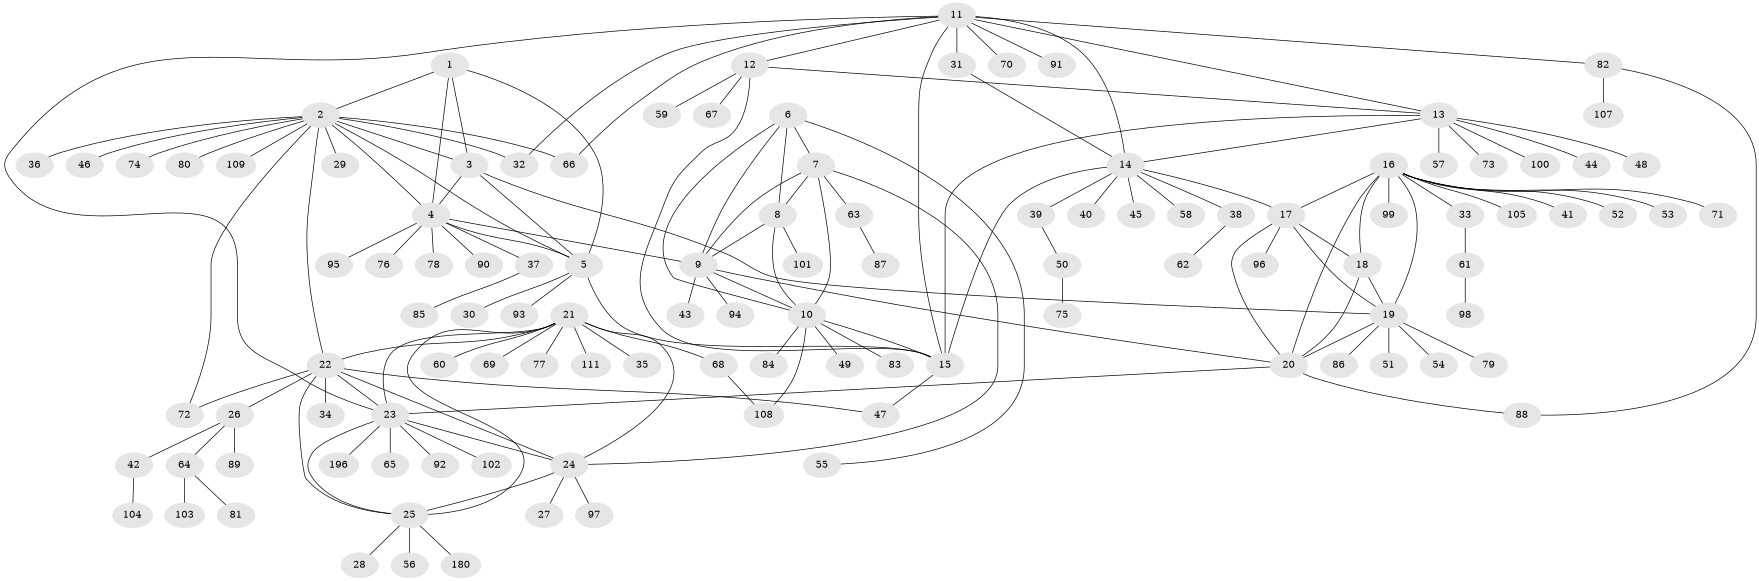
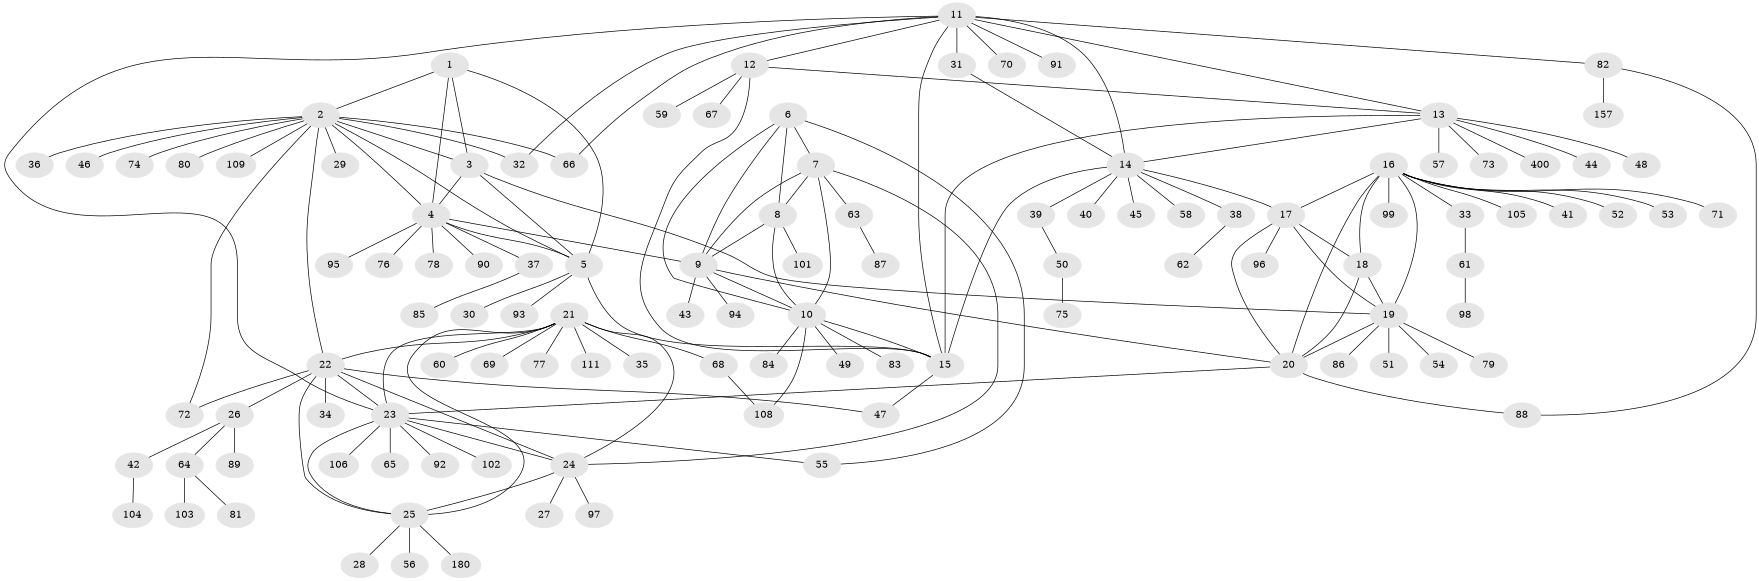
node "107": label "107" -> "157"
node "100": label "100" -> "400"
edge "23" -- "55": added
node "196": label "196" -> "106"
